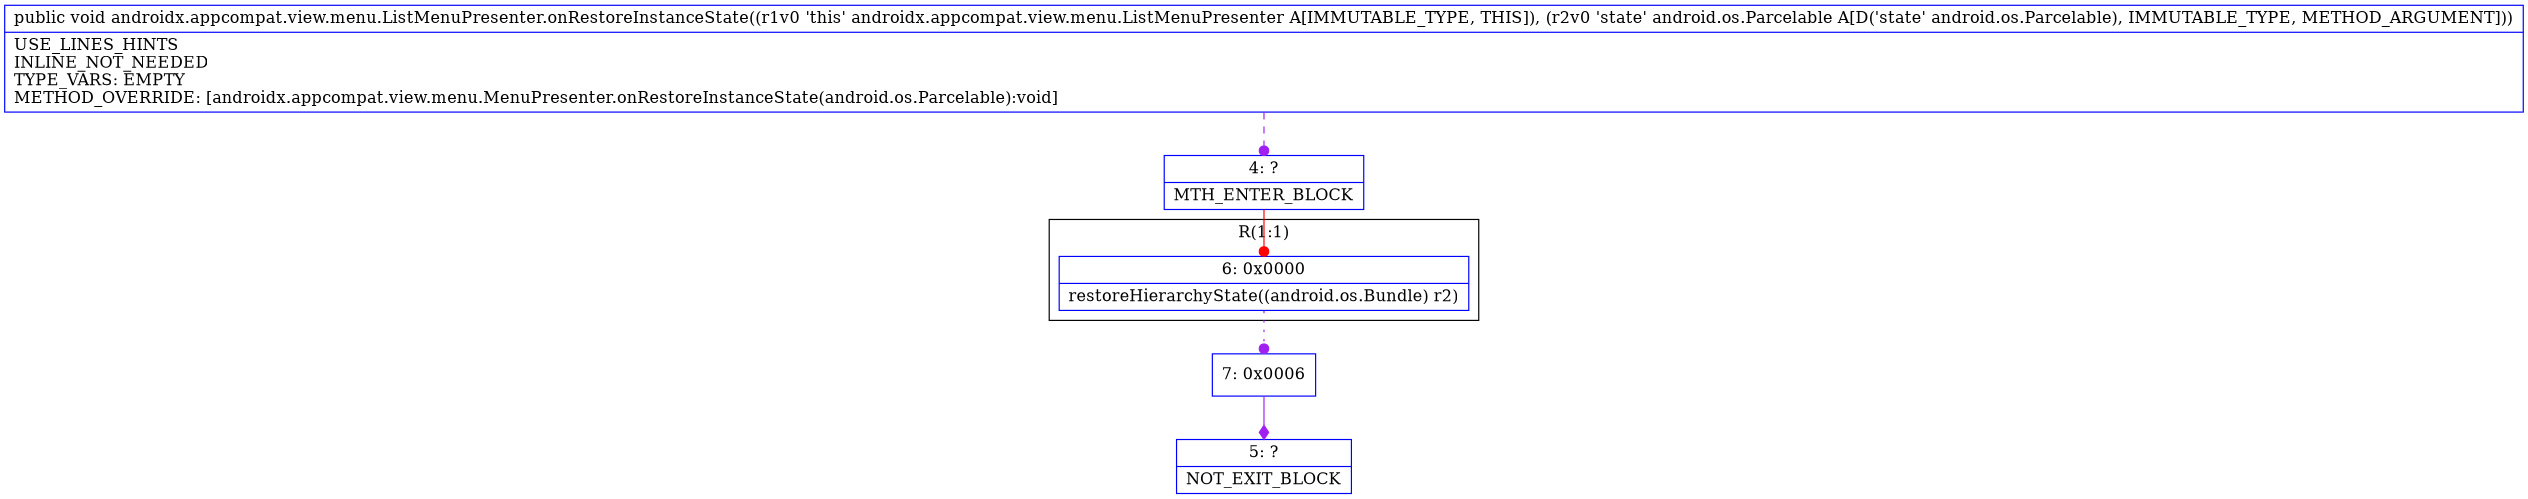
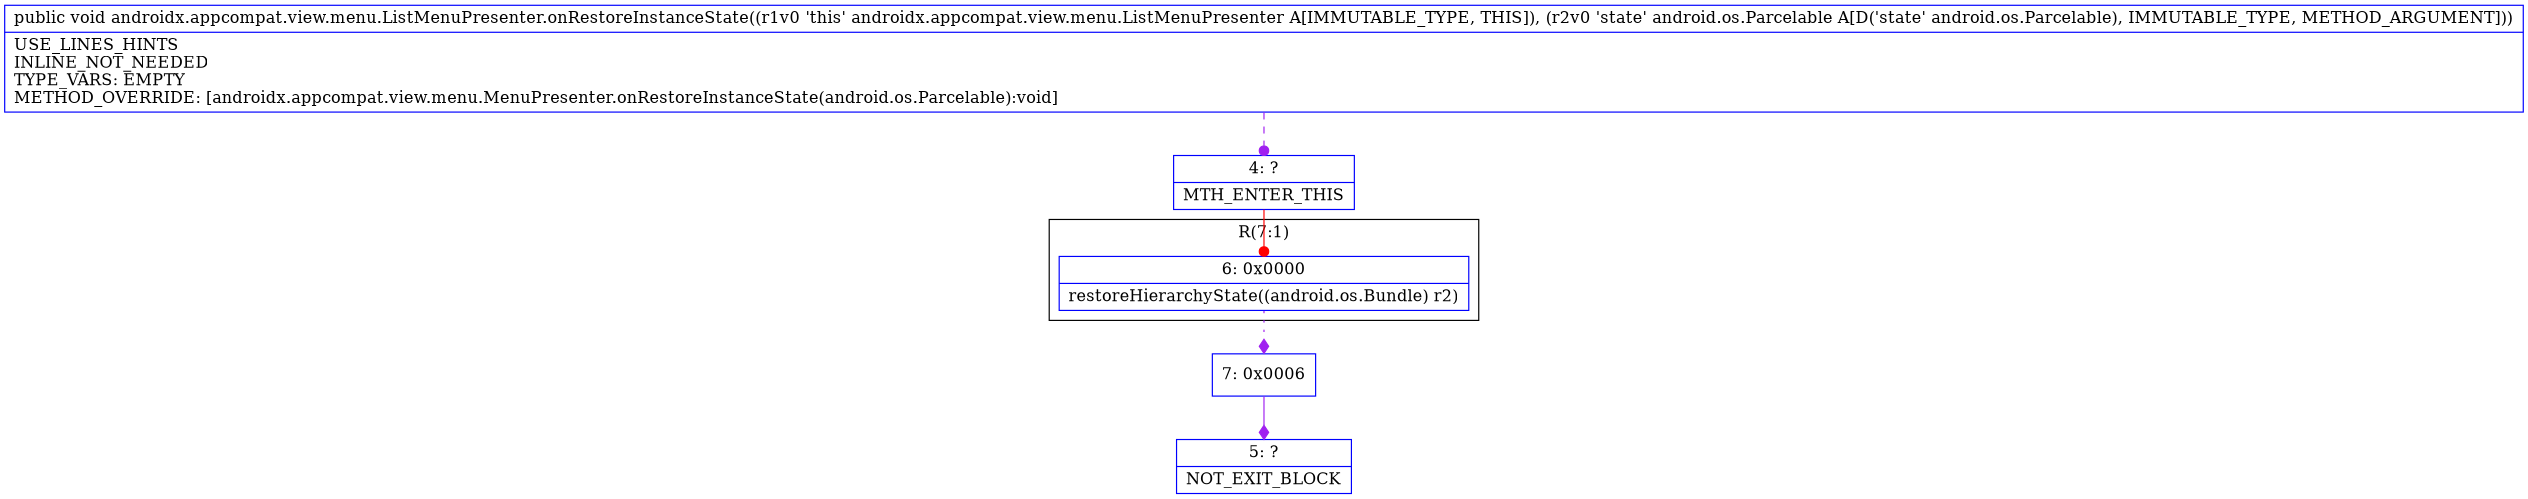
node "4: ?": text "MTH_ENTER_BLOCK" -> "MTH_ENTER_THIS"
cluster "R(1:1)": label "R(1:1)" -> "R(7:1)"
edge "6: 0x0000" -> "7: 0x0006": arrowhead dot -> diamond
